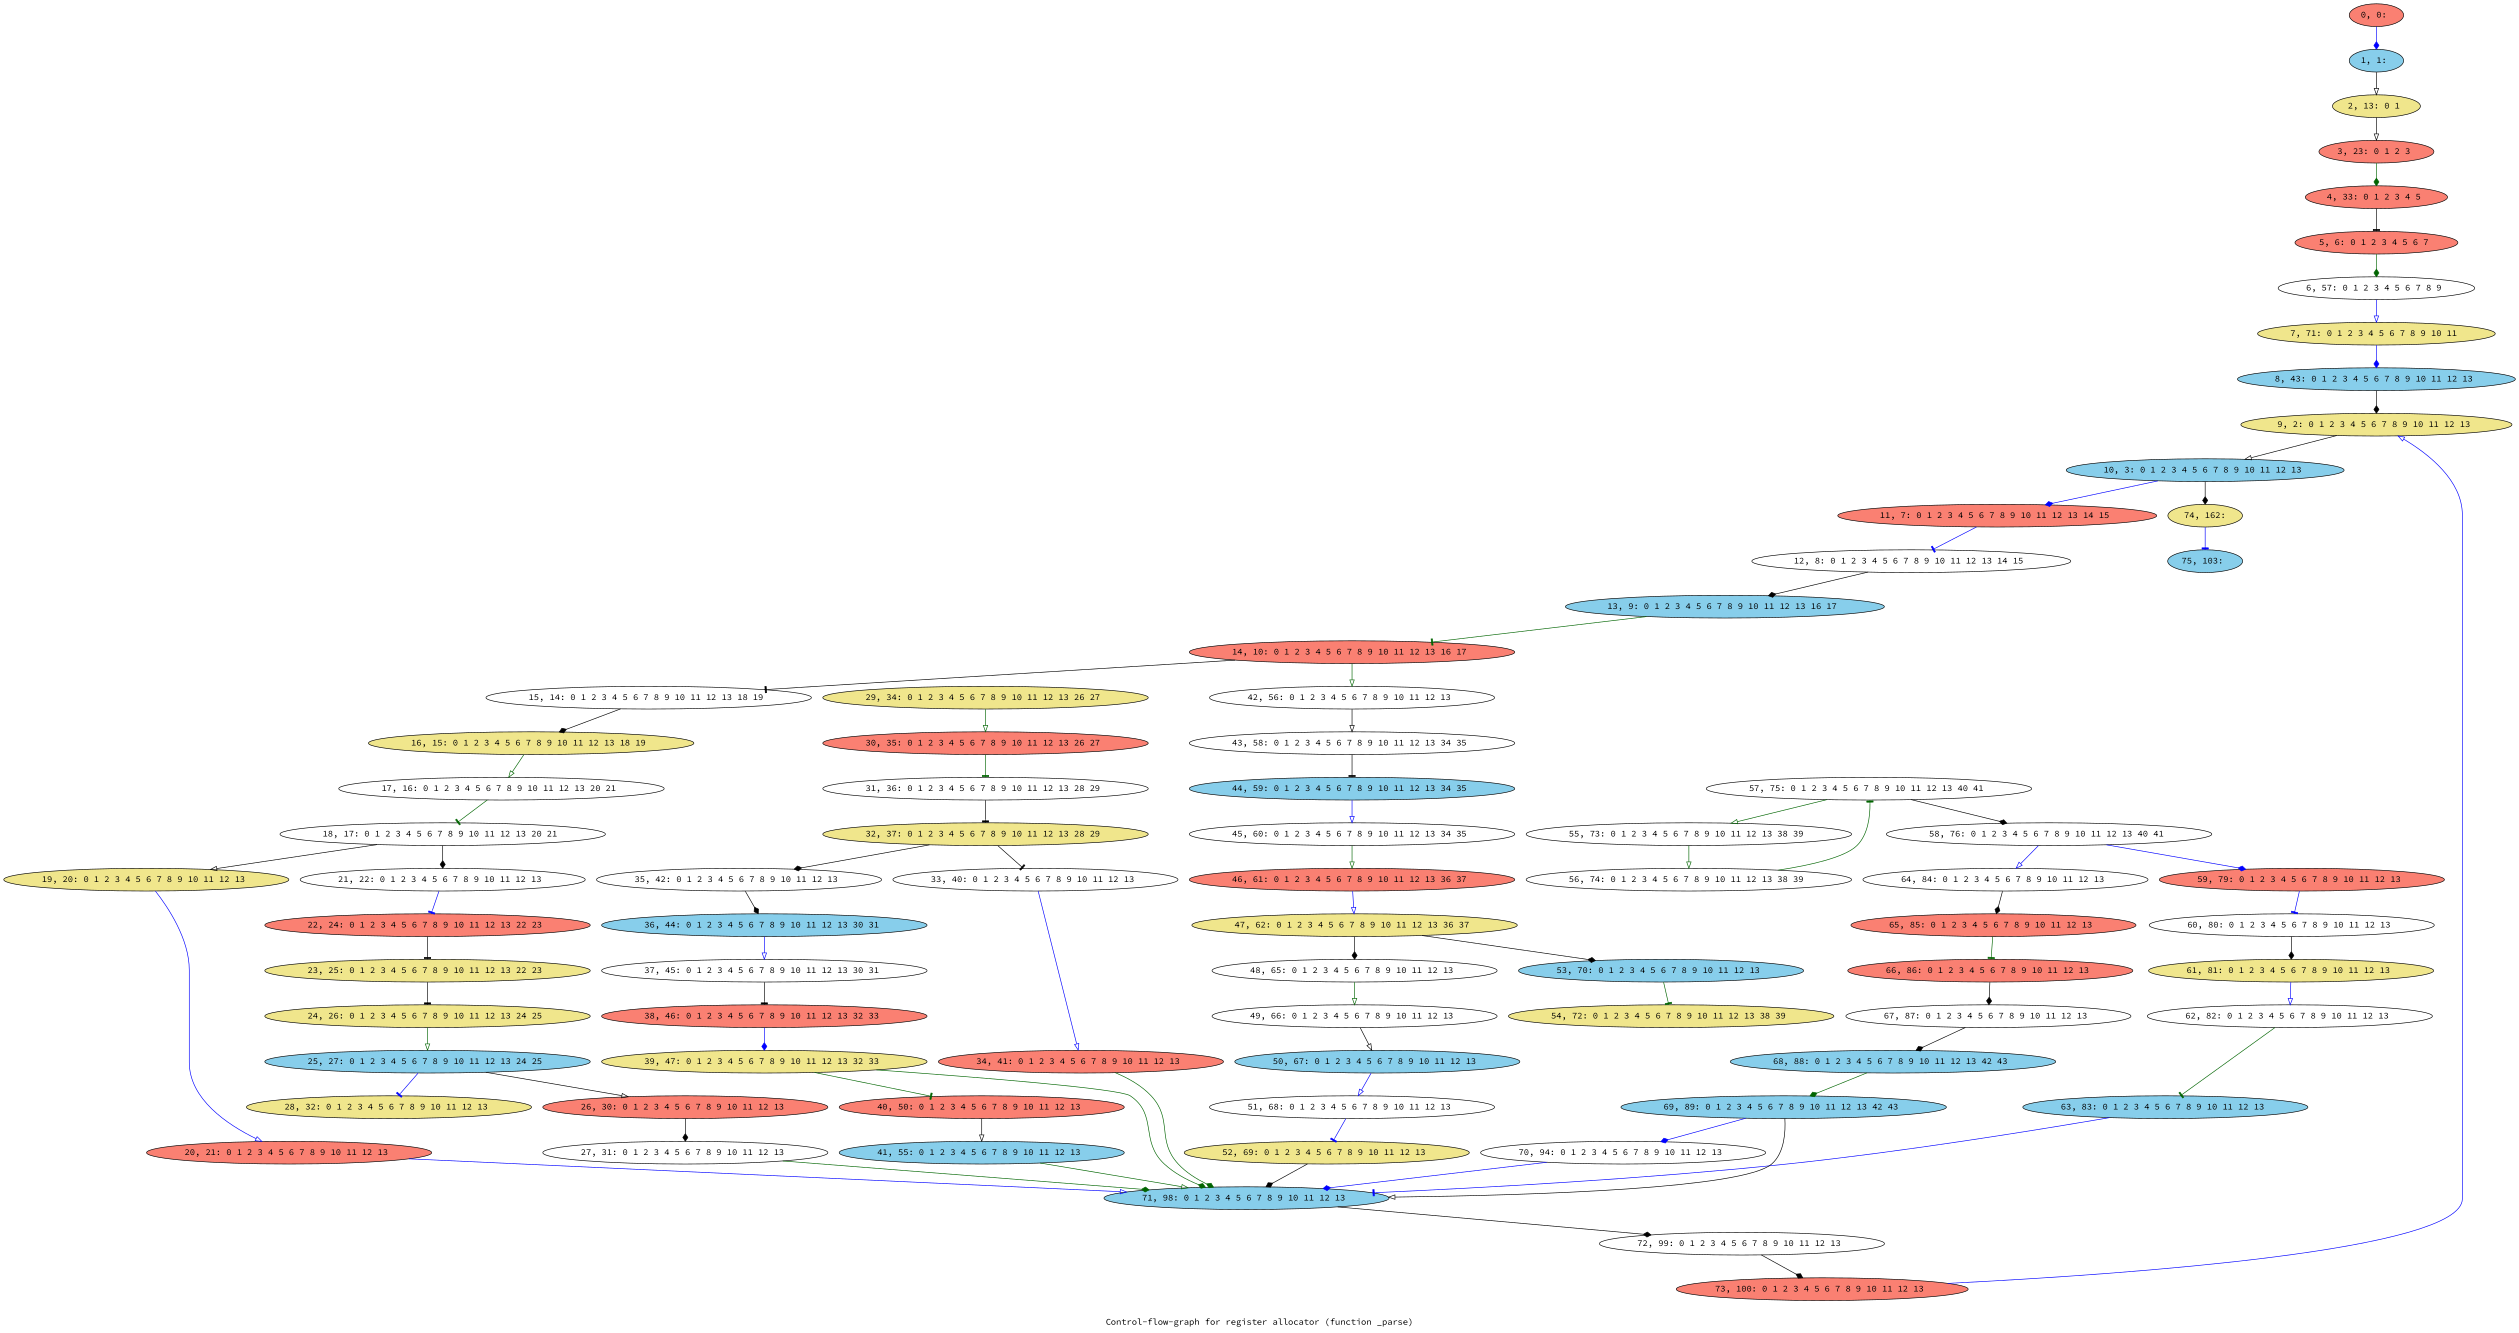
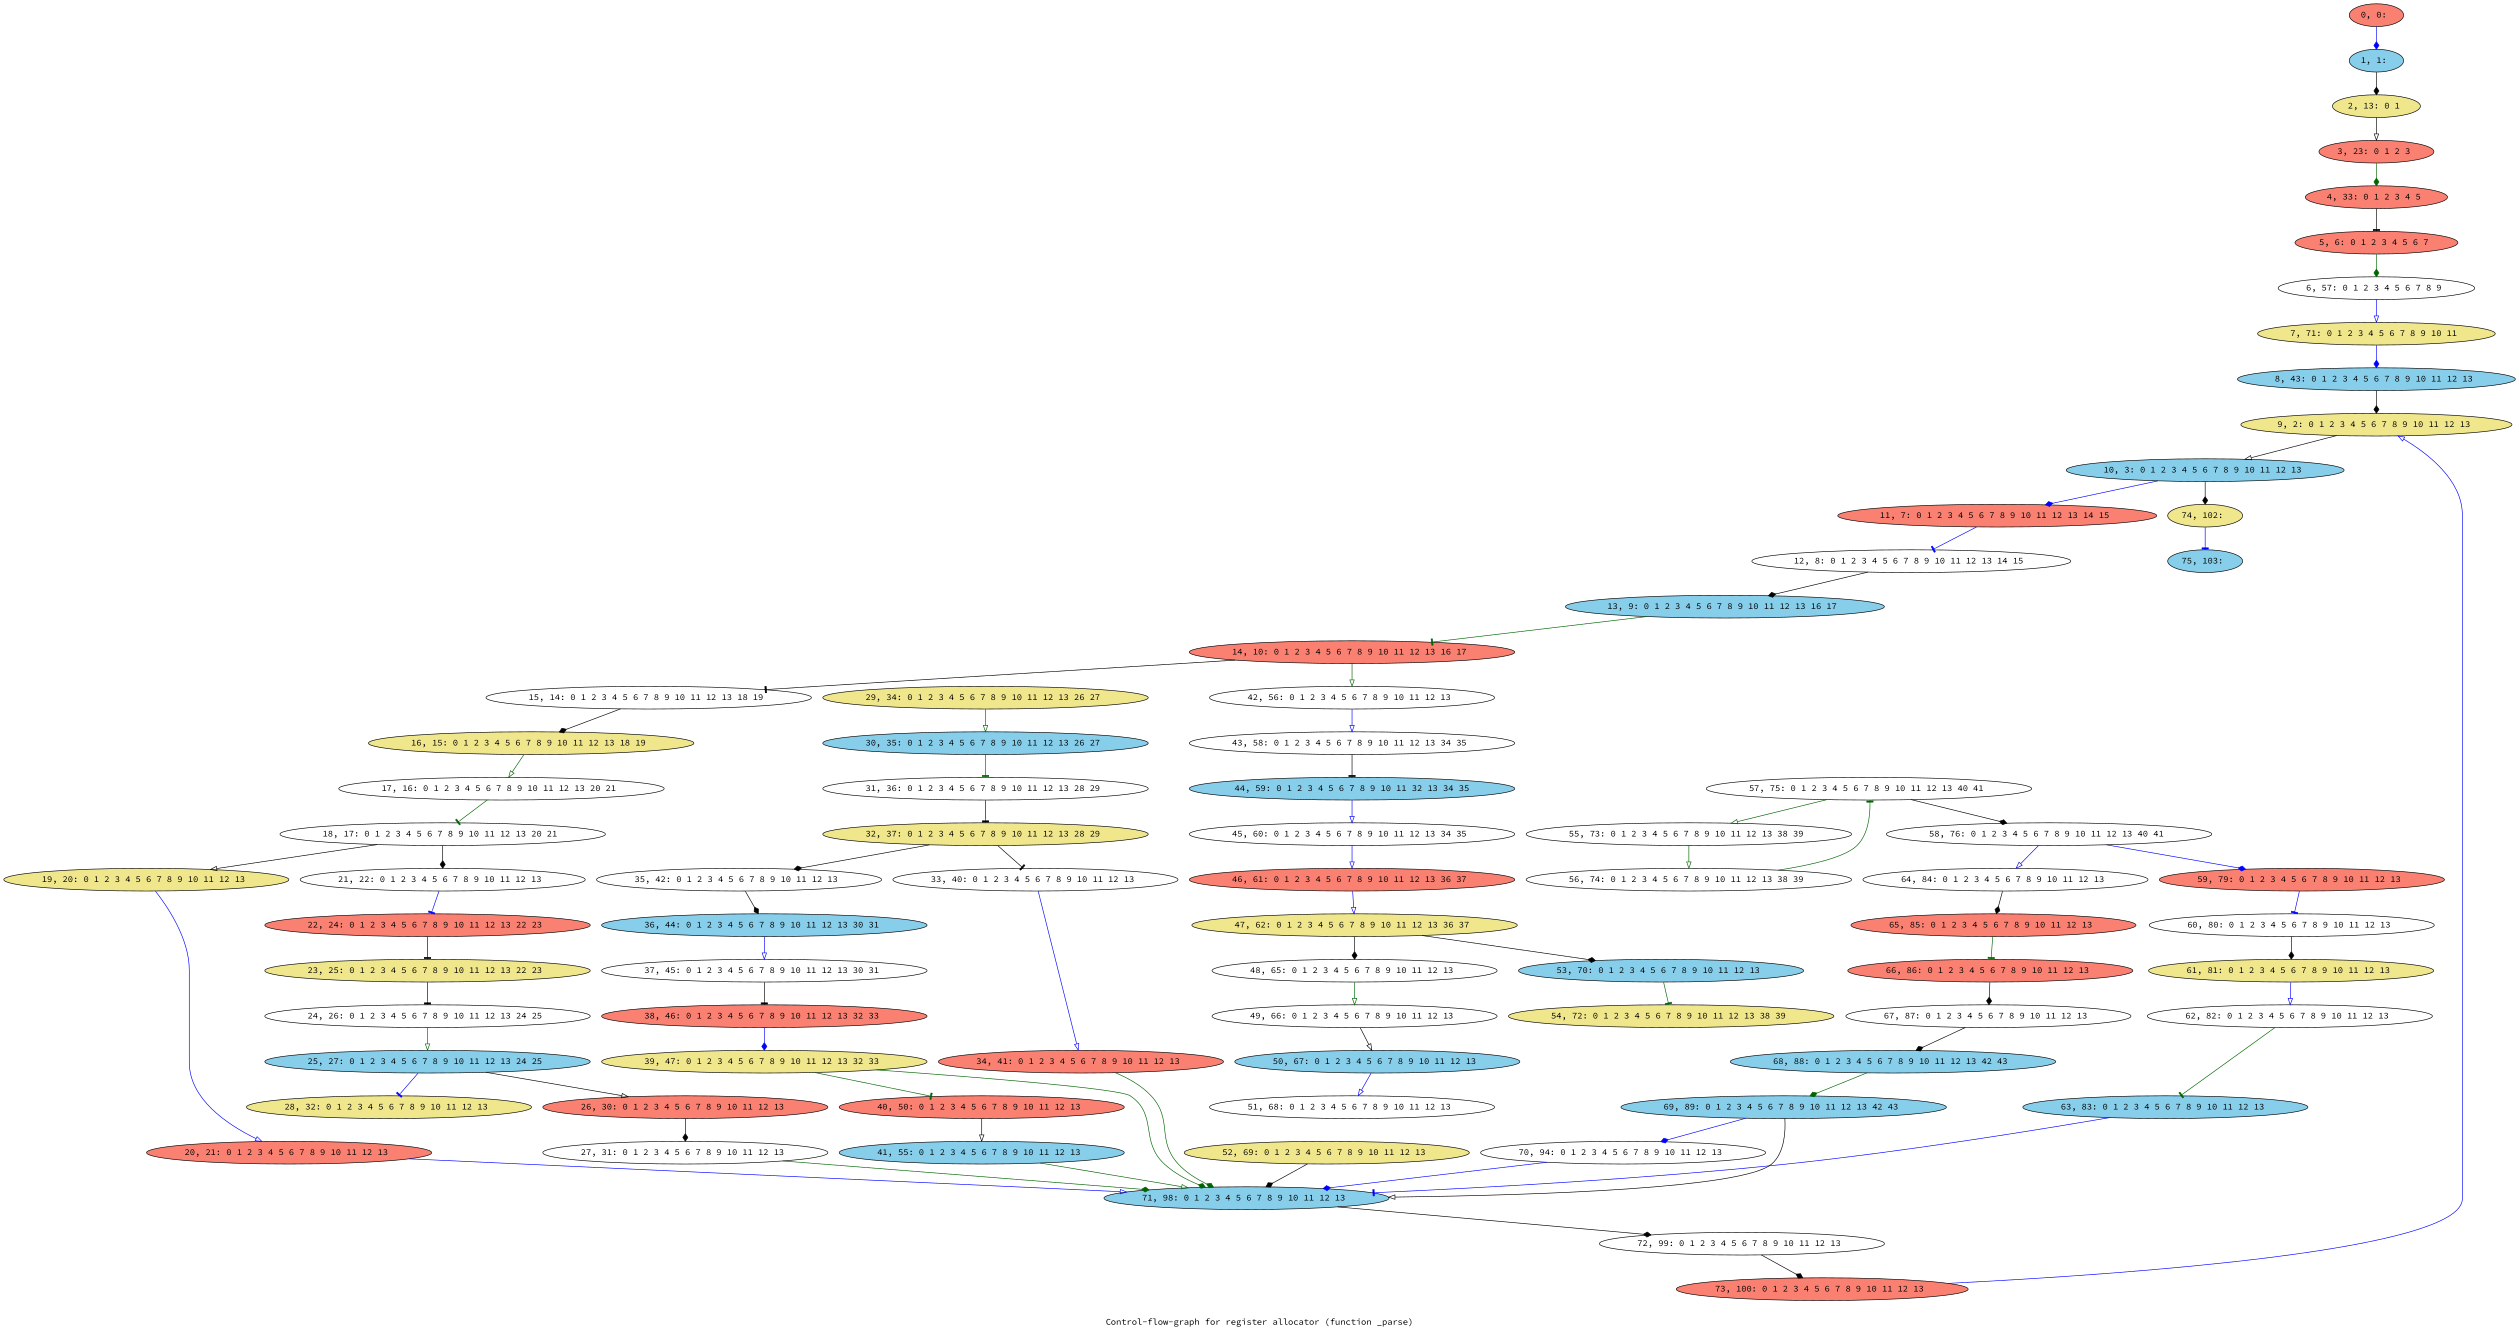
edge "1, 1:" -> "2, 13: 0 1": arrowhead onormal -> diamond
node "74, 162:": label "74, 162:" -> "74, 102:"
edge "42, 56: 0 1 2 3 4 5 6 7 8 9 10 11 12 13" -> "43, 58: 0 1 2 3 4 5 6 7 8 9 10 11 12 13 34 35": color black -> blue
node "30, 35: 0 1 2 3 4 5 6 7 8 9 10 11 12 13 26 27": fillcolor salmon -> skyblue
node "44, 59: 0 1 2 3 4 5 6 7 8 9 10 11 12 13 34 35": label "44, 59: 0 1 2 3 4 5 6 7 8 9 10 11 12 13 34 35" -> "44, 59: 0 1 2 3 4 5 6 7 8 9 10 11 32 13 34 35"
edge "45, 60: 0 1 2 3 4 5 6 7 8 9 10 11 12 13 34 35" -> "46, 61: 0 1 2 3 4 5 6 7 8 9 10 11 12 13 36 37": color darkgreen -> blue
node "24, 26: 0 1 2 3 4 5 6 7 8 9 10 11 12 13 24 25": fillcolor khaki -> white
edge "51, 68: 0 1 2 3 4 5 6 7 8 9 10 11 12 13" -> "52, 69: 0 1 2 3 4 5 6 7 8 9 10 11 12 13": removed
